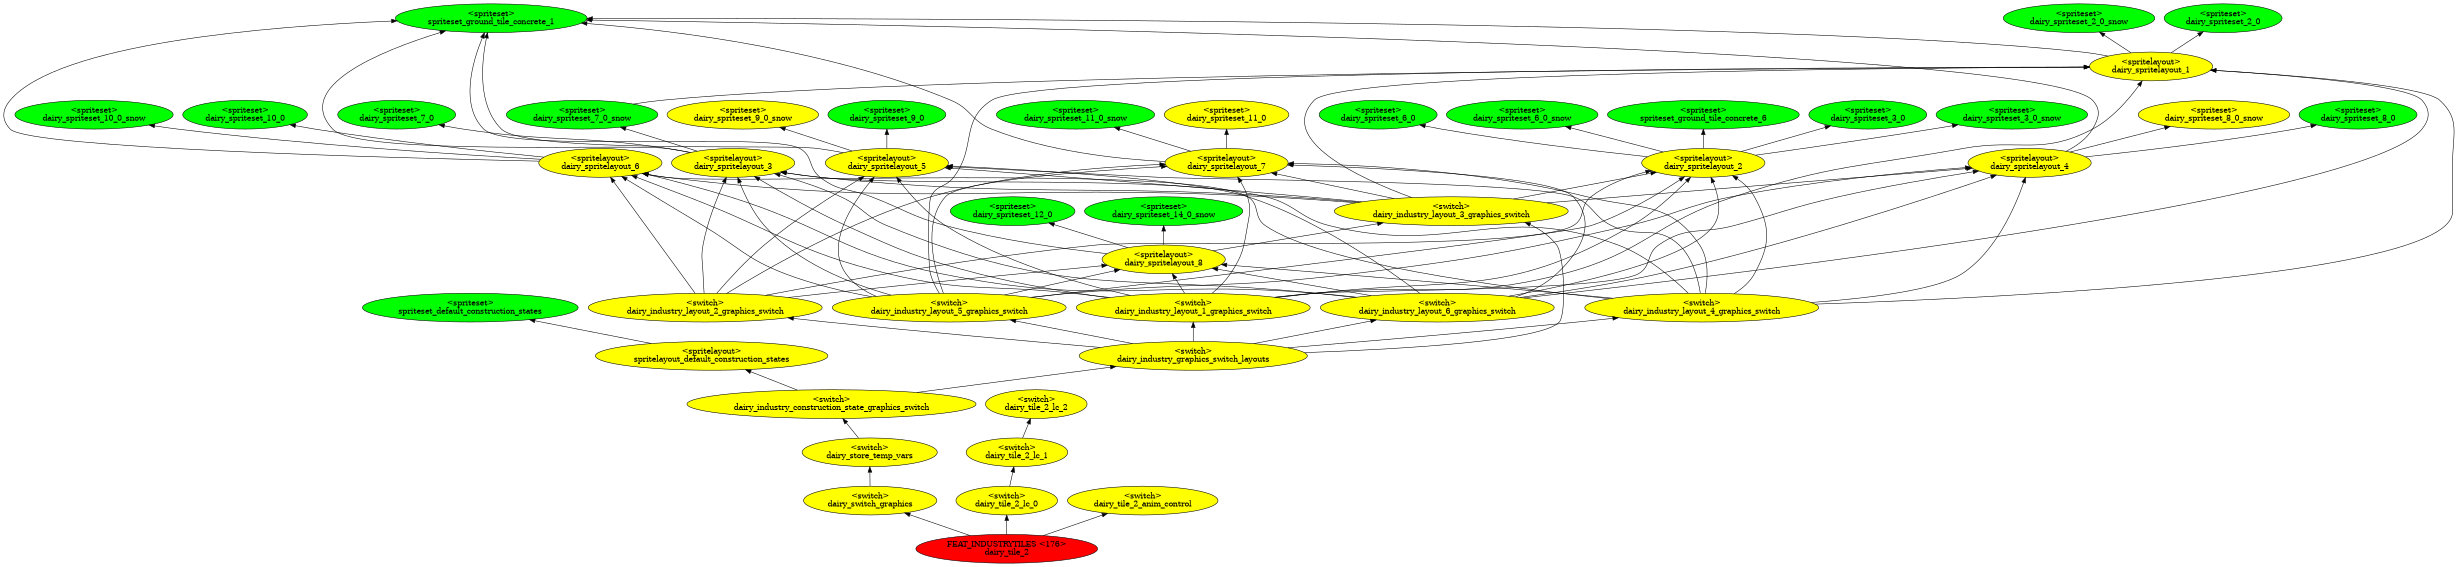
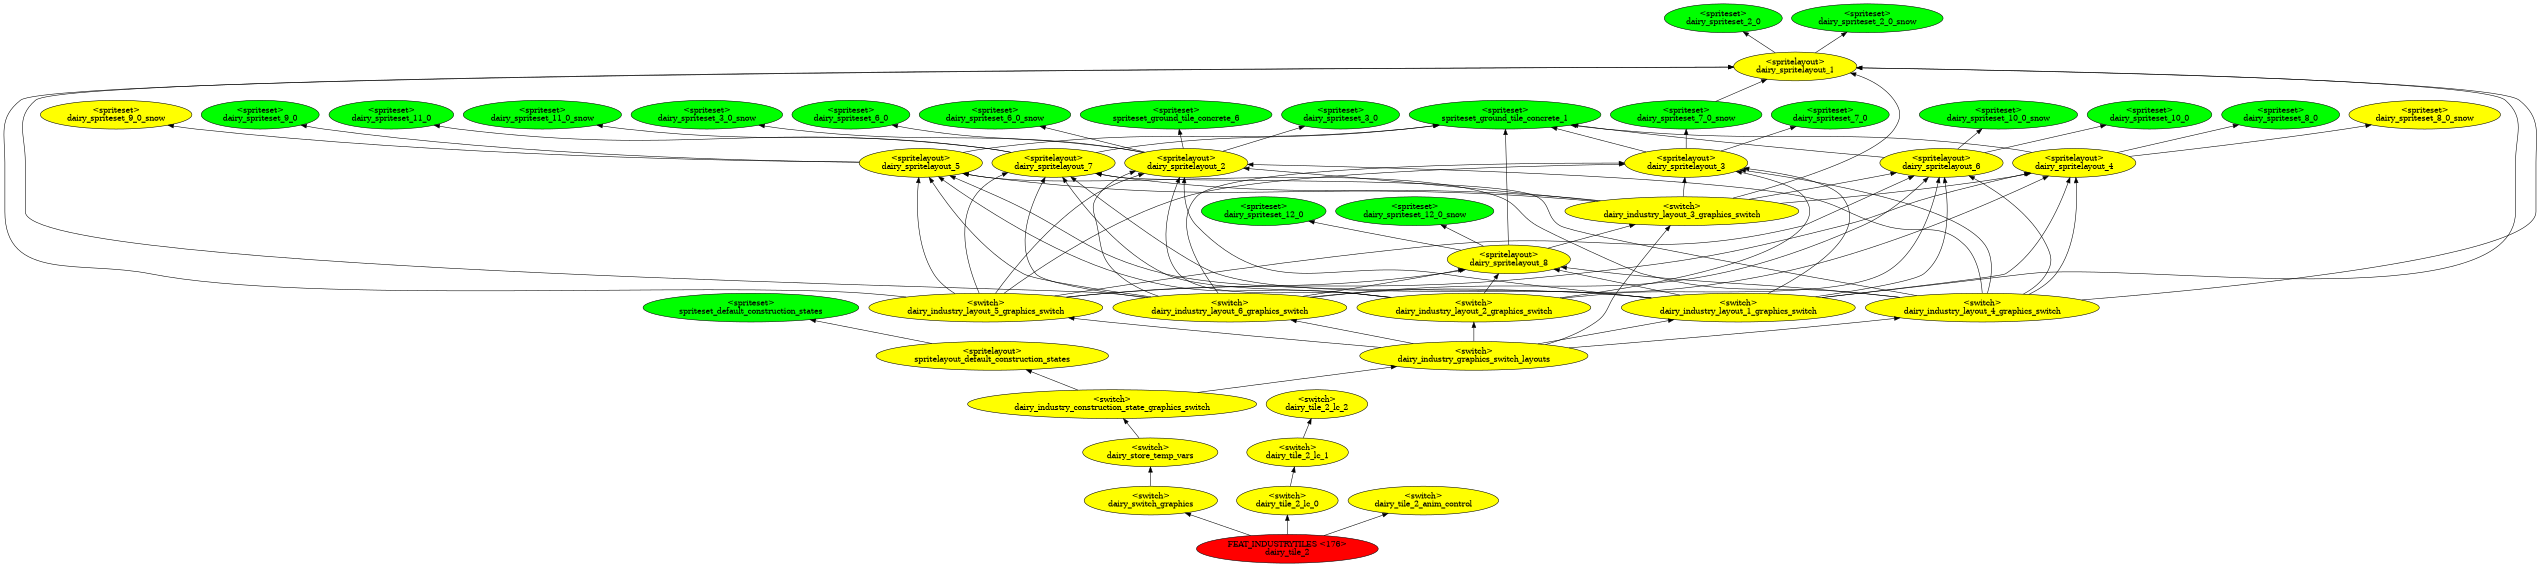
edge "<spritelayout> dairy_spritelayout_1" -> "<spriteset> spriteset_ground_tile_concrete_1": removed
node "<spriteset> dairy_spriteset_11_0": fillcolor yellow -> green
node "<spriteset> dairy_spriteset_14_0_snow": label "<spriteset> dairy_spriteset_14_0_snow" -> "<spriteset> dairy_spriteset_12_0_snow"
